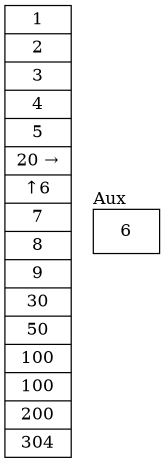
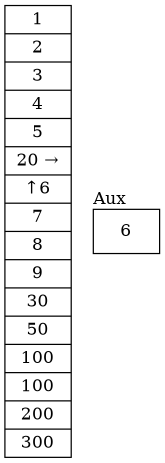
node "1": text "304" -> "300"
